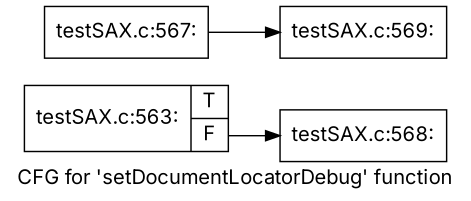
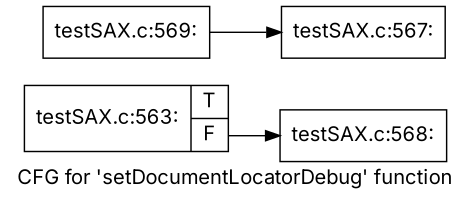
edge "testSAX.c:567:" -> "testSAX.c:569:": reversed
